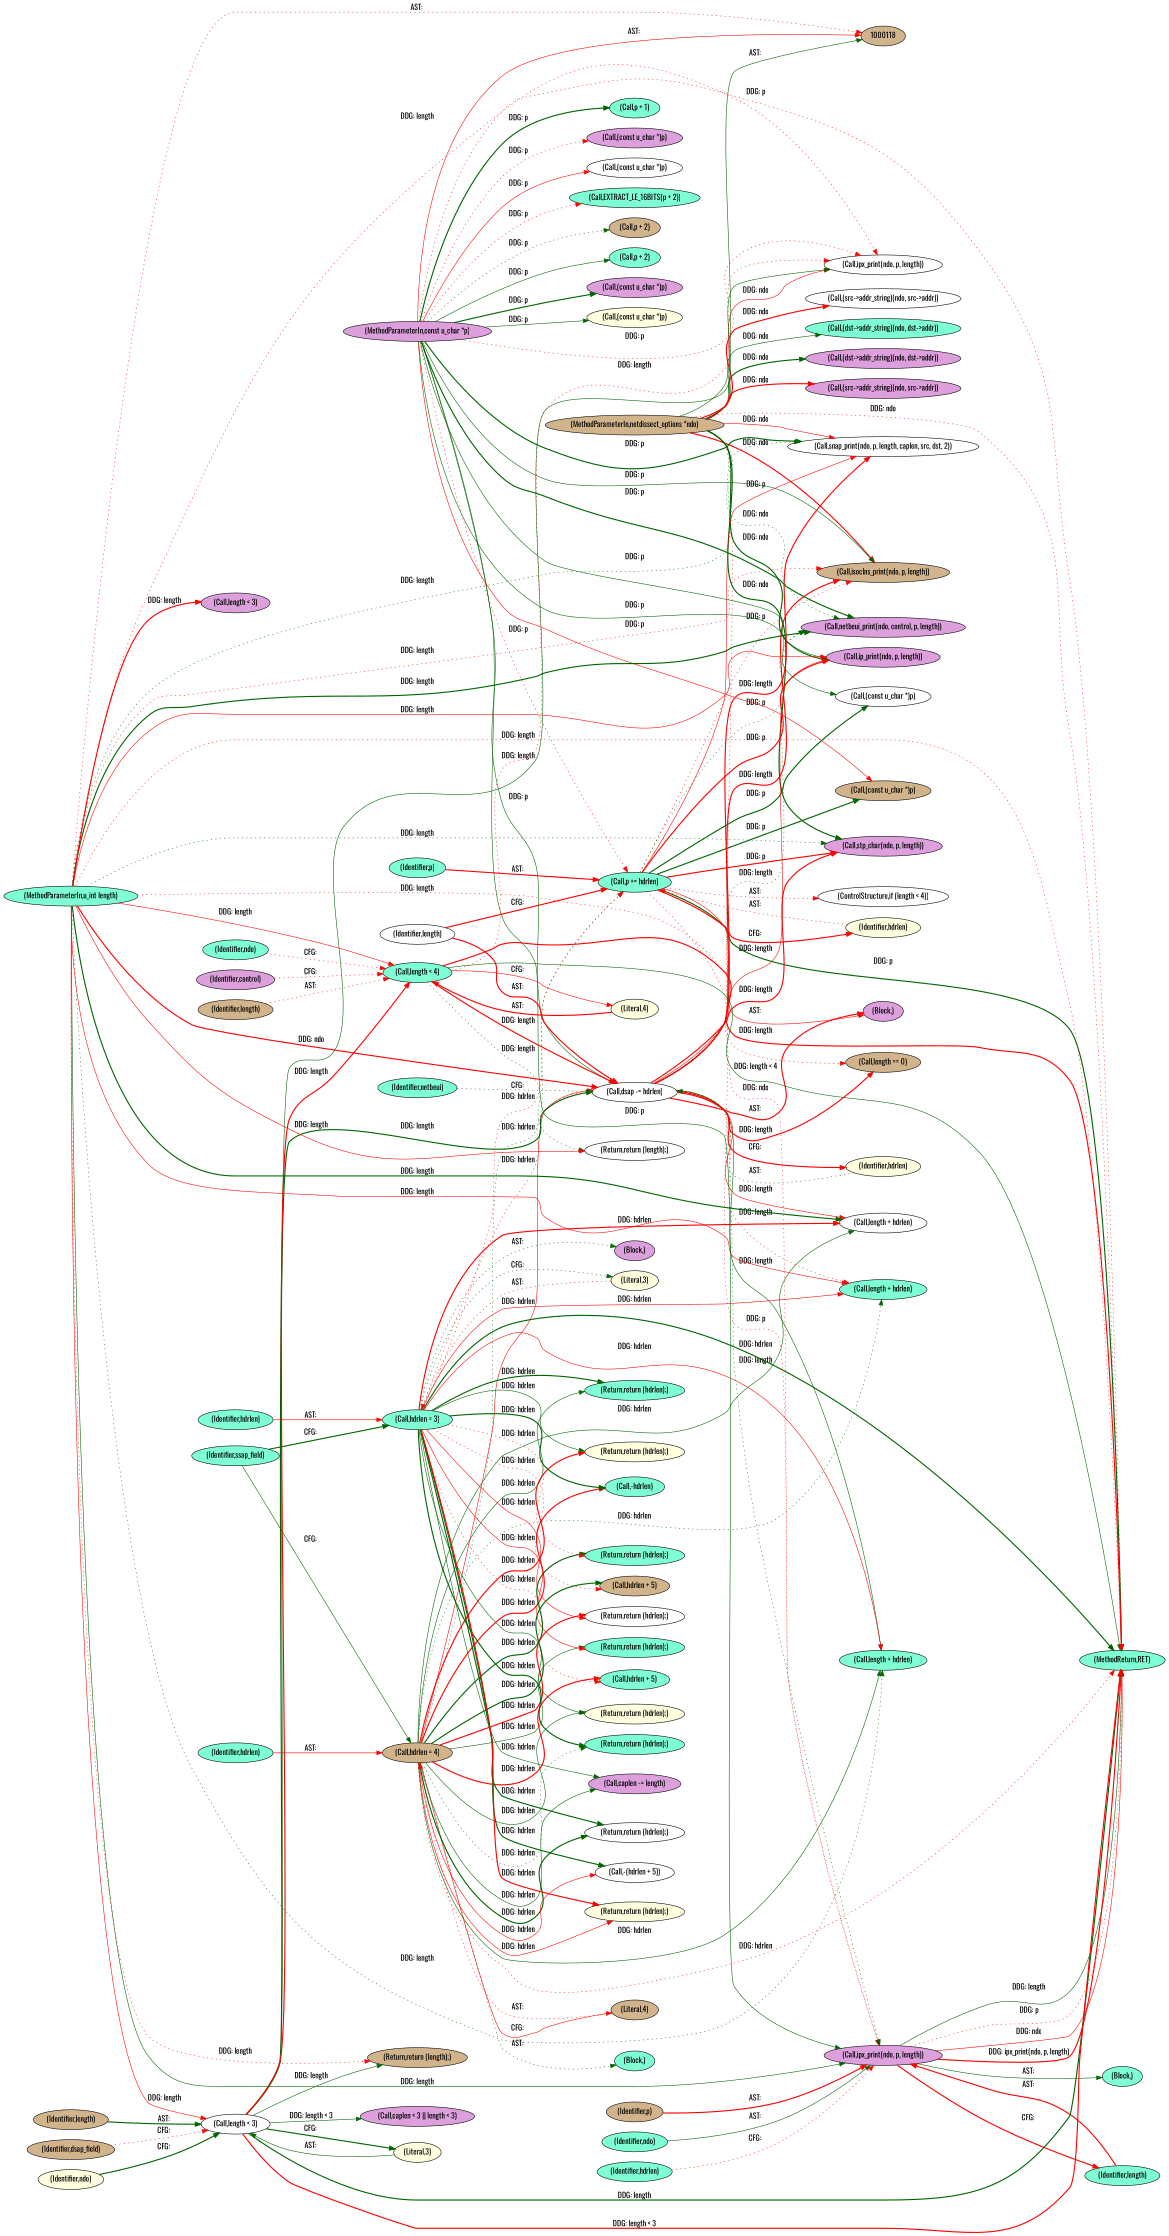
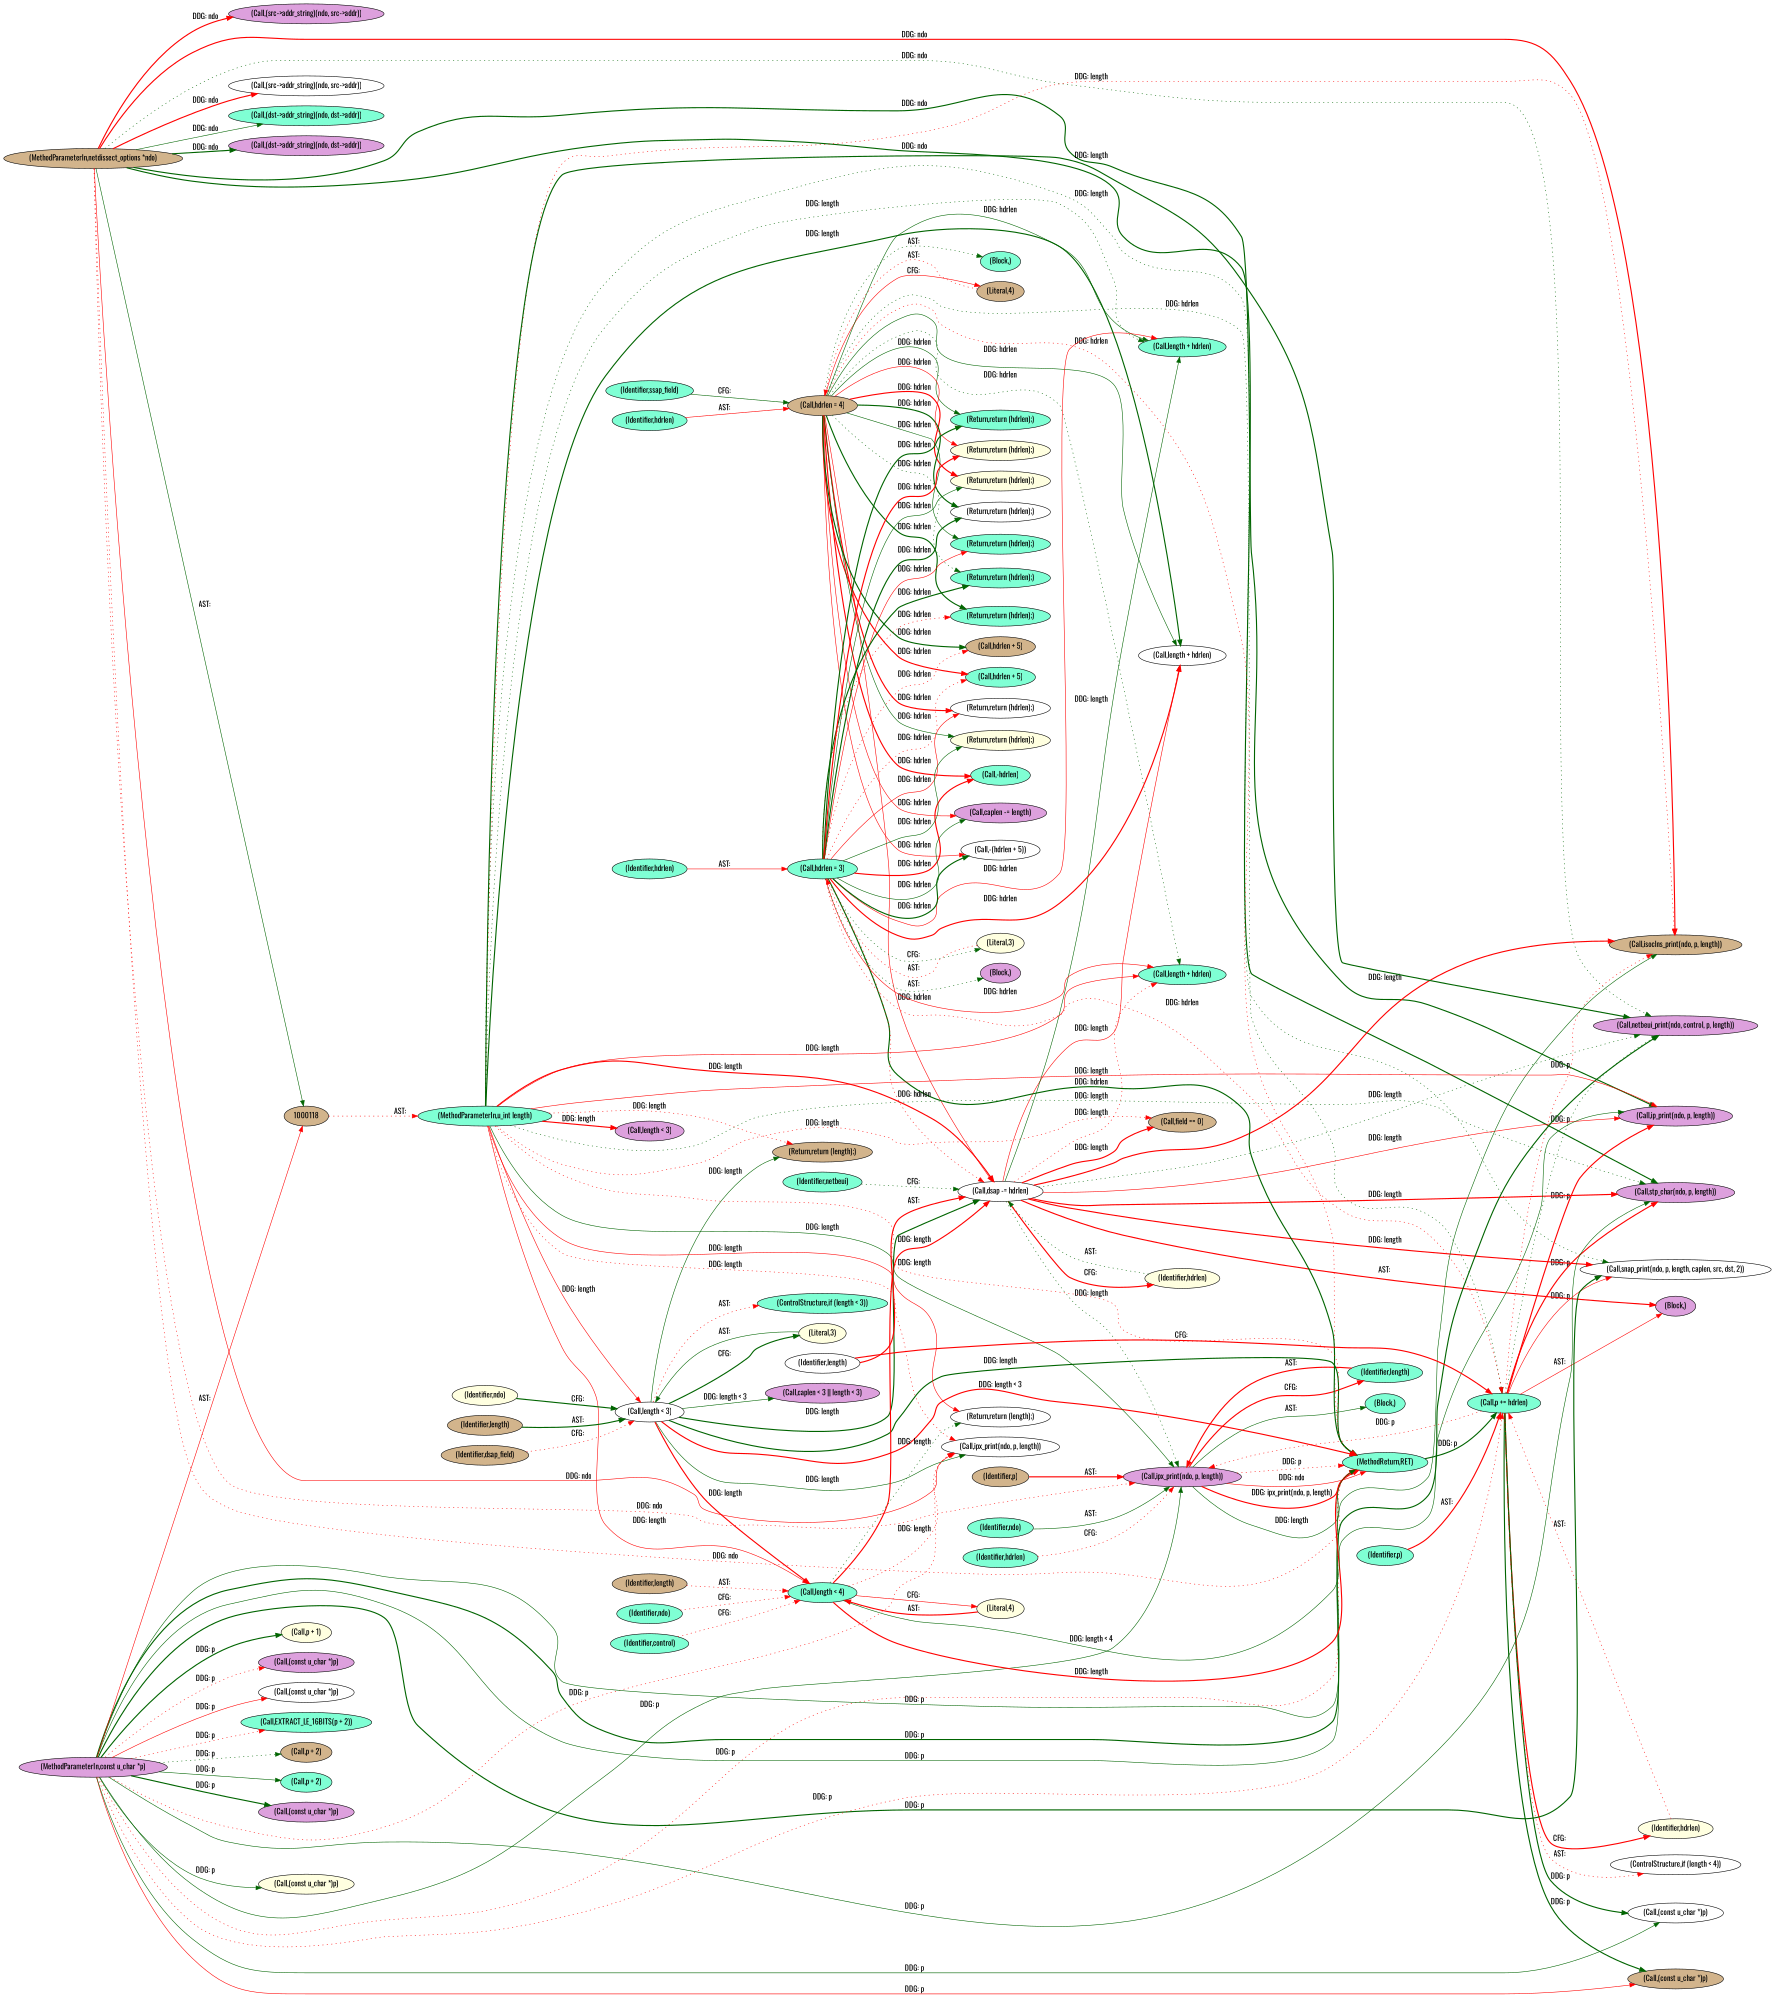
node "(Call,p + 1)": fillcolor aquamarine -> lightyellow
edge "(MethodParameterIn,u_int length)" -> "1000118": reversed
edge "(MethodParameterIn,netdissect_options *ndo)" -> "(Call,snap_print(ndo, p, length, caplen, src, dst, 2))": removed, label "DDG: ndo"
edge "(MethodParameterIn,const u_char *p)" -> "(Call,dsap -= hdrlen)": now "(MethodParameterIn,const u_char *p)" -> "(Call,stp_char(ndo, p, length))"
node "(Identifier,control)": fillcolor plum -> aquamarine
edge "(MethodParameterIn,u_int length)" -> "(Call,dsap -= hdrlen)": label "DDG: ndo" -> "DDG: length"
node "(Call,length == 0)": label "(Call,length == 0)" -> "(Call,field == 0)"
edge "(Call,p += hdrlen)" -> "(MethodReturn,RET)": reversed
node "(ControlStructure,if (length < 3))": added
edge "(Call,hdrlen = 3)" -> "(Call,-hdrlen)": color darkgreen -> red
edge "(Identifier,ssap_field)" -> "(Call,hdrlen = 3)": removed, label "CFG:"
edge "(Call,hdrlen = 4)" -> "(Call,caplen -= length)": color darkgreen -> red
